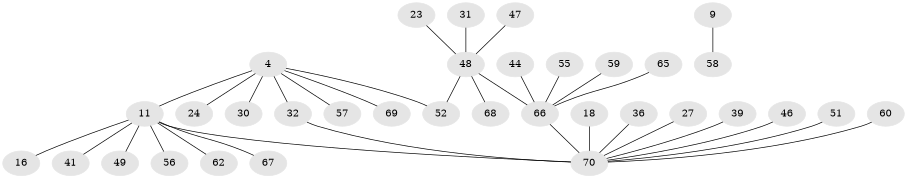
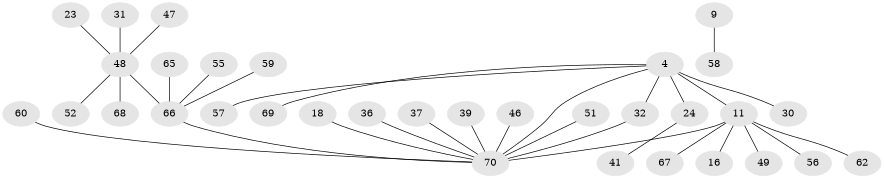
node "44": removed
edge "4" -- "52": now "4" -- "70"
node "27": label "27" -> "37"
edge "11" -- "41": now "24" -- "41"
